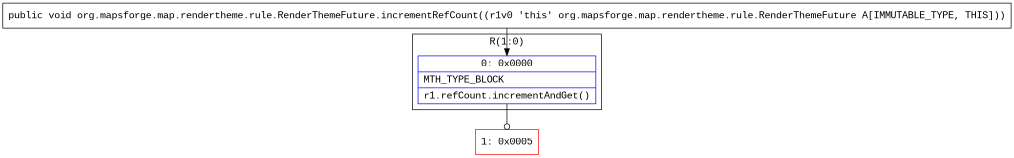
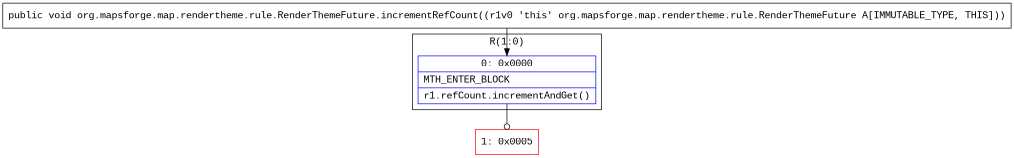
node "0: 0x0000": text "MTH_TYPE_BLOCK" -> "MTH_ENTER_BLOCK"
